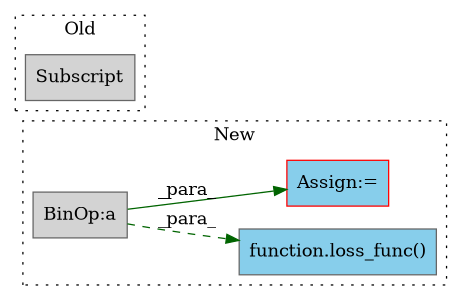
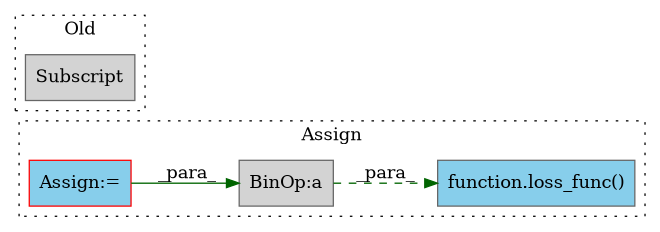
cluster "New": label "New" -> "Assign"
edge "BinOp:a" -> "Assign:=": reversed
